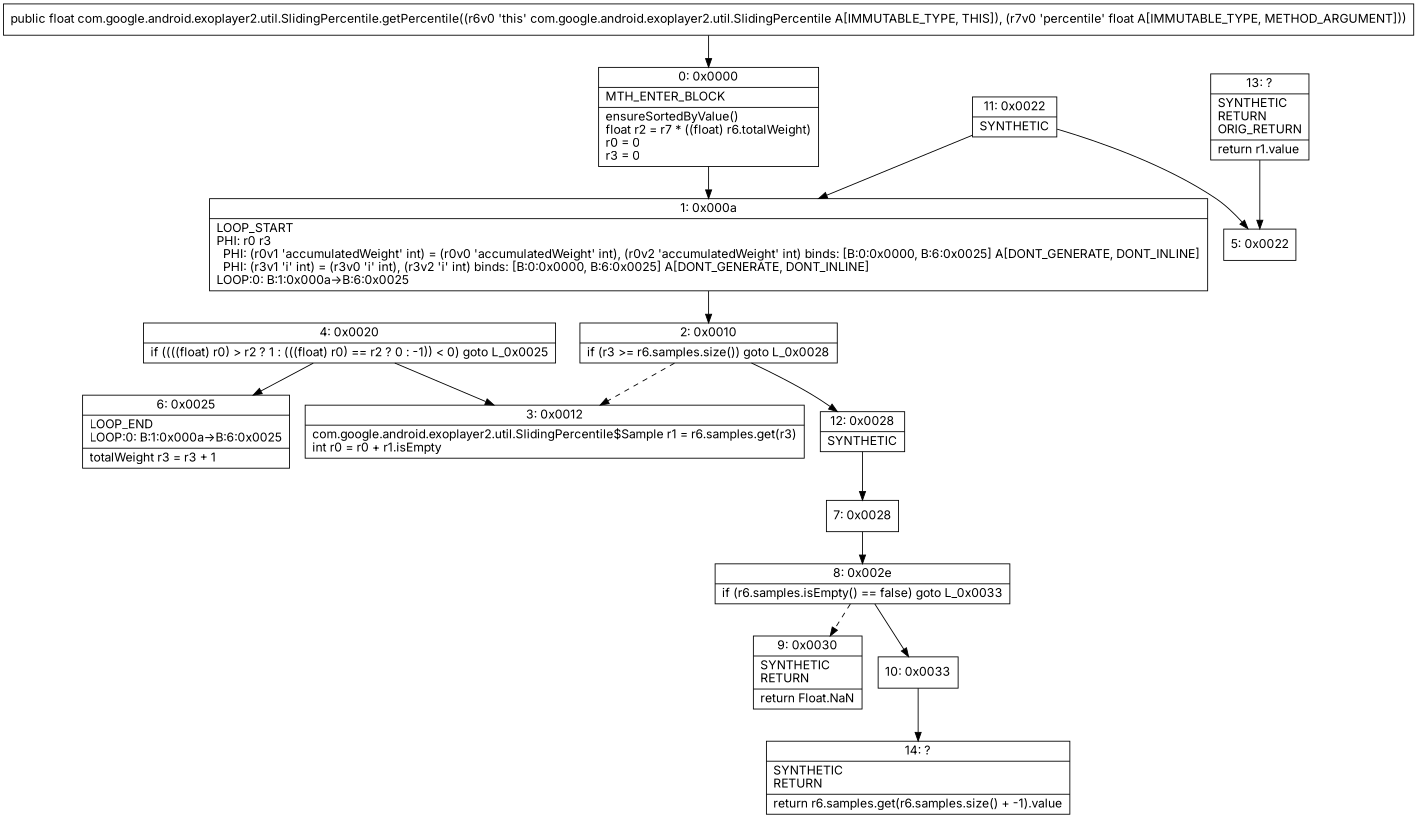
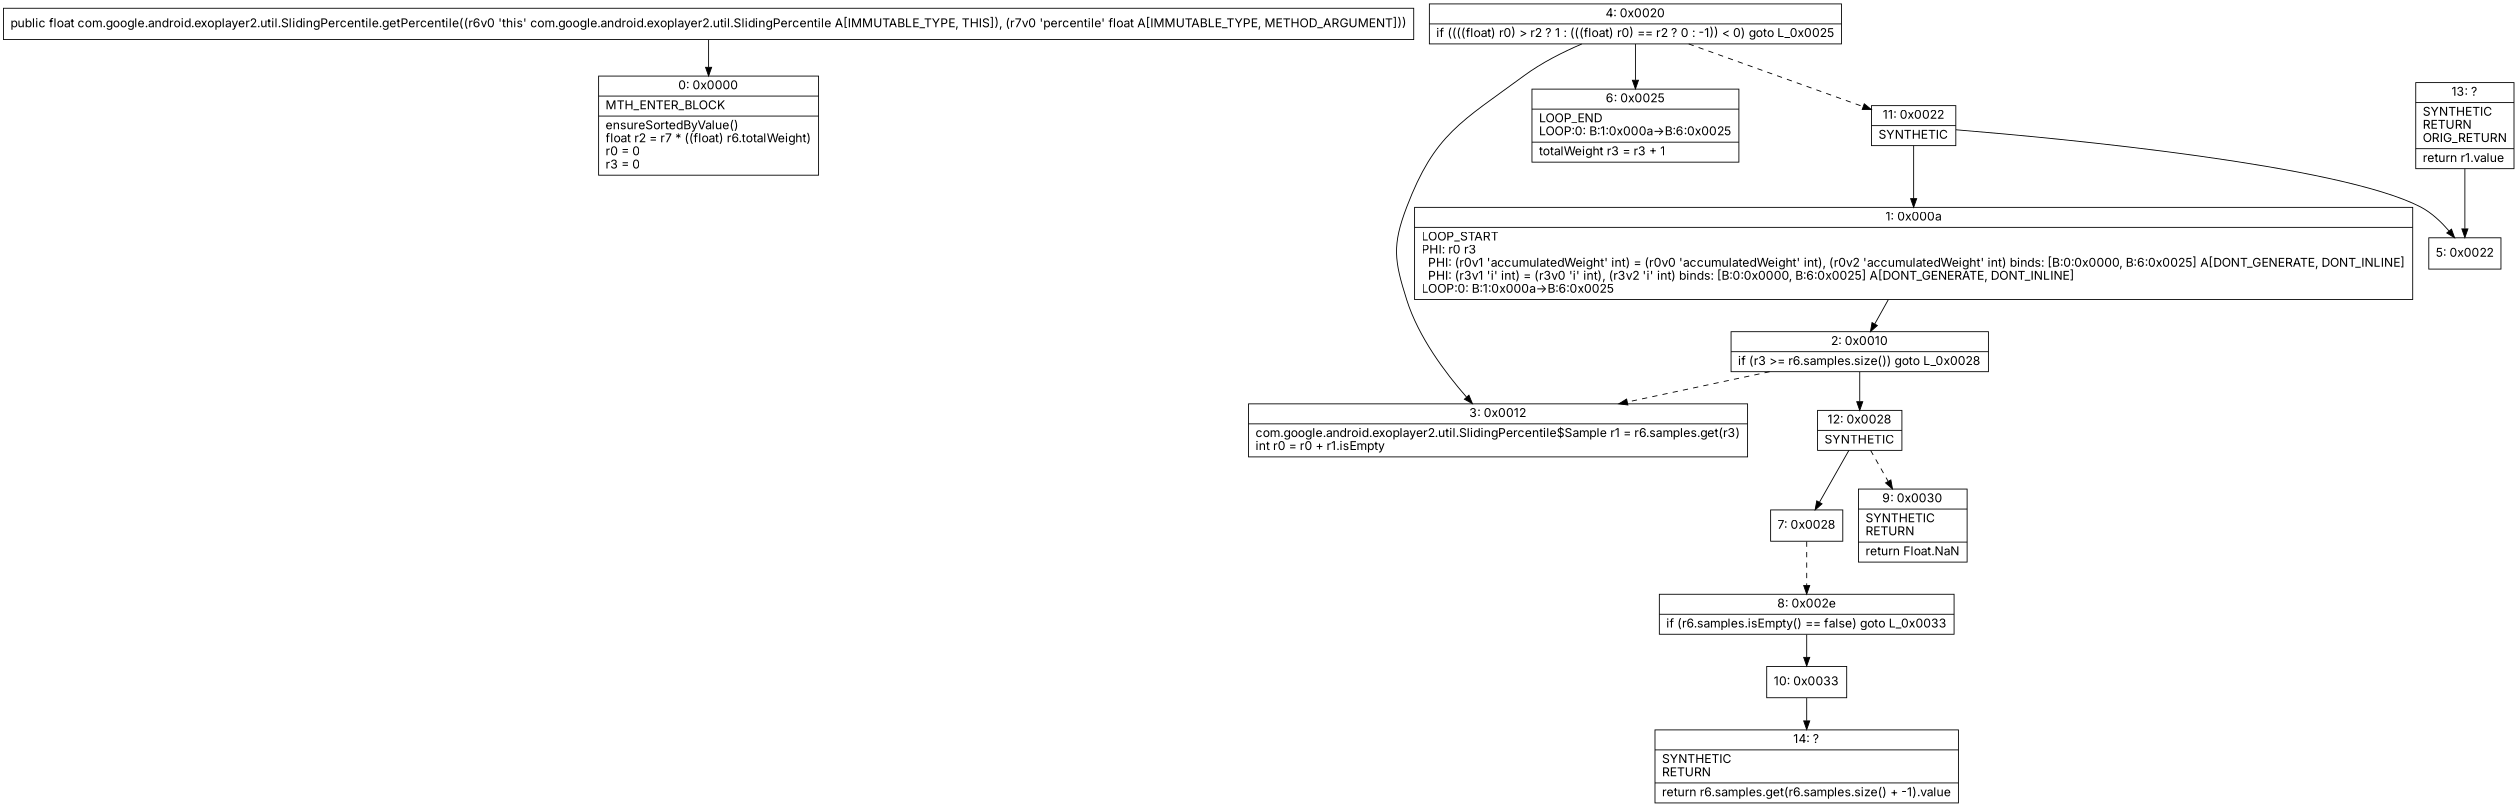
edge "4: 0x0020" -> "11: 0x0022": added
edge "0: 0x0000" -> "1: 0x000a": removed
edge "7: 0x0028" -> "8: 0x002e": style solid -> dashed
edge "8: 0x002e" -> "9: 0x0030": now "12: 0x0028" -> "9: 0x0030"
